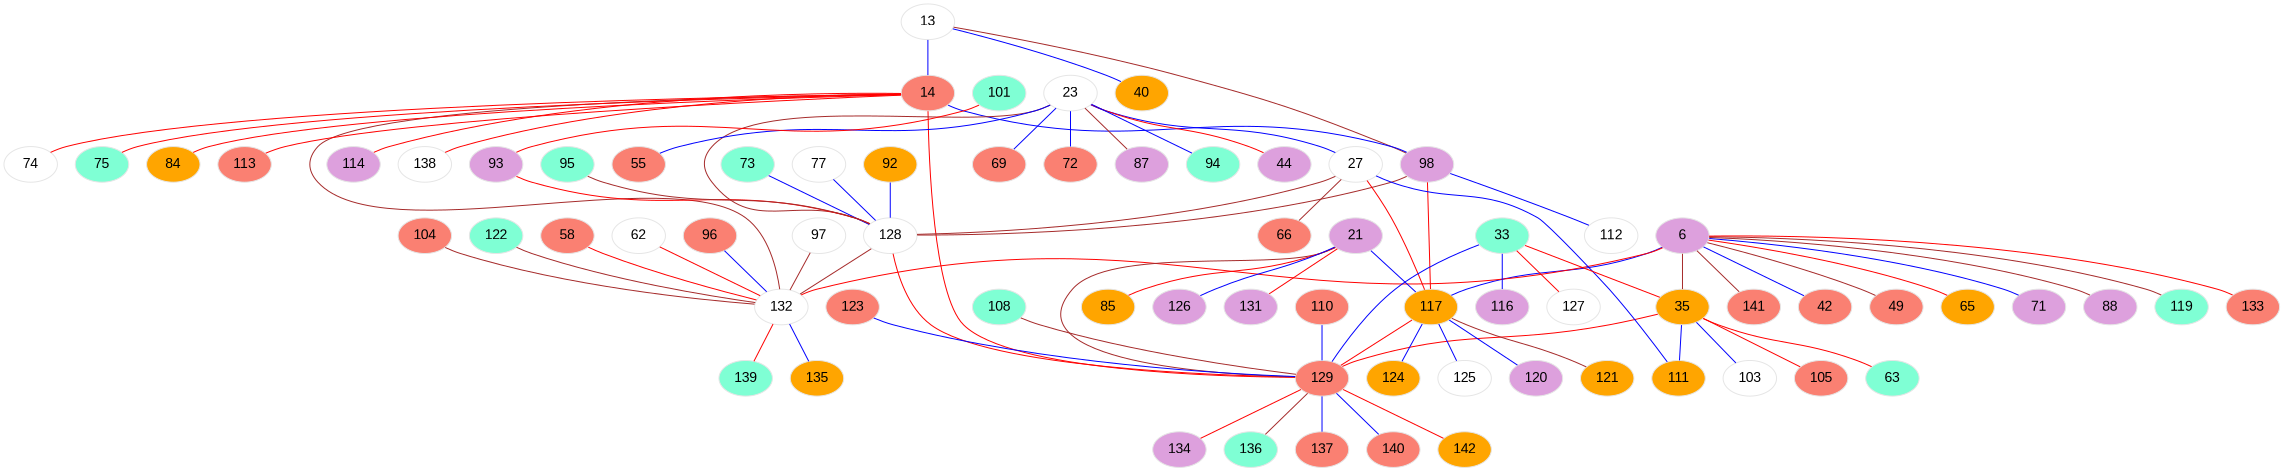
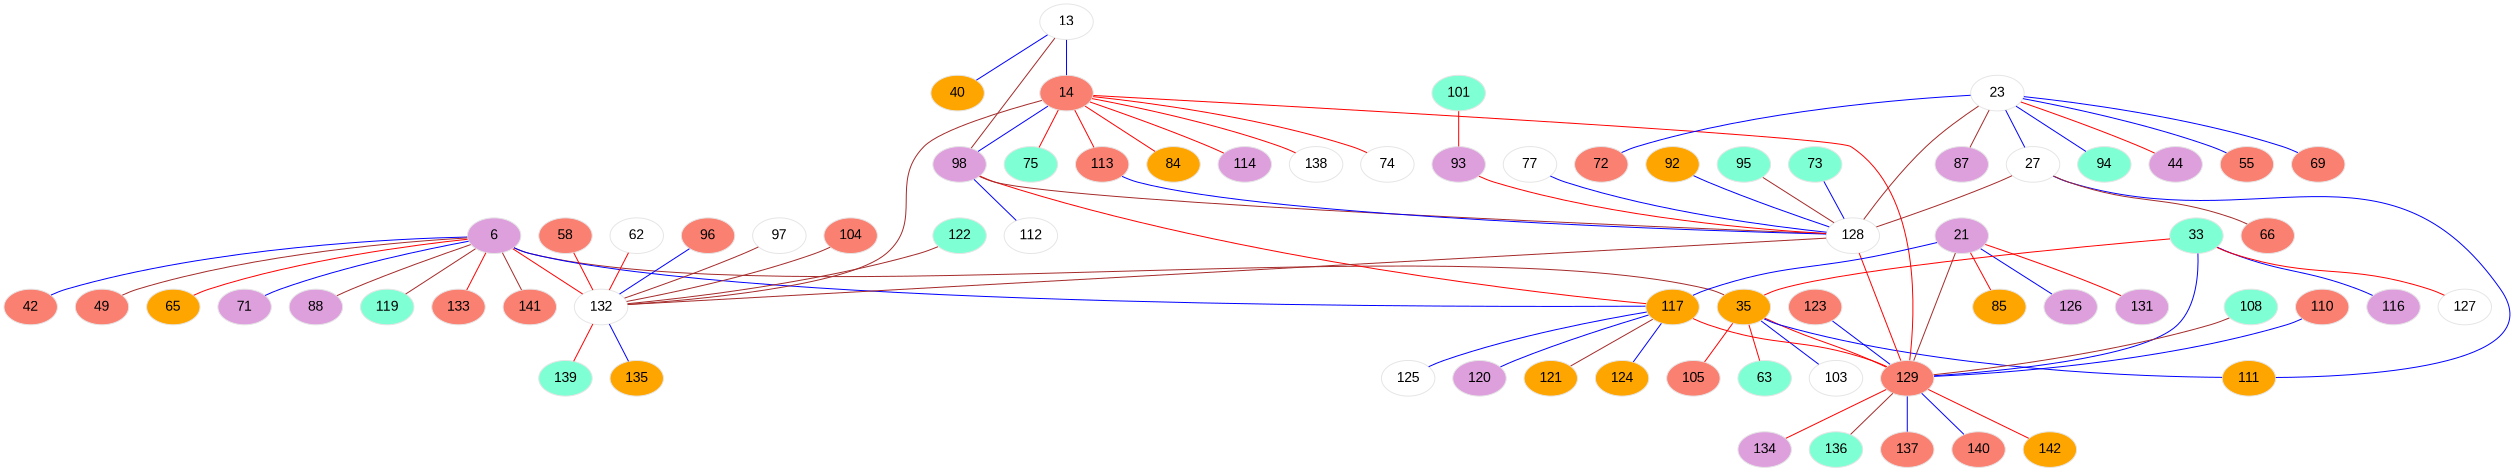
edge "113" -- "128": added
edge "27" -- "117": removed
